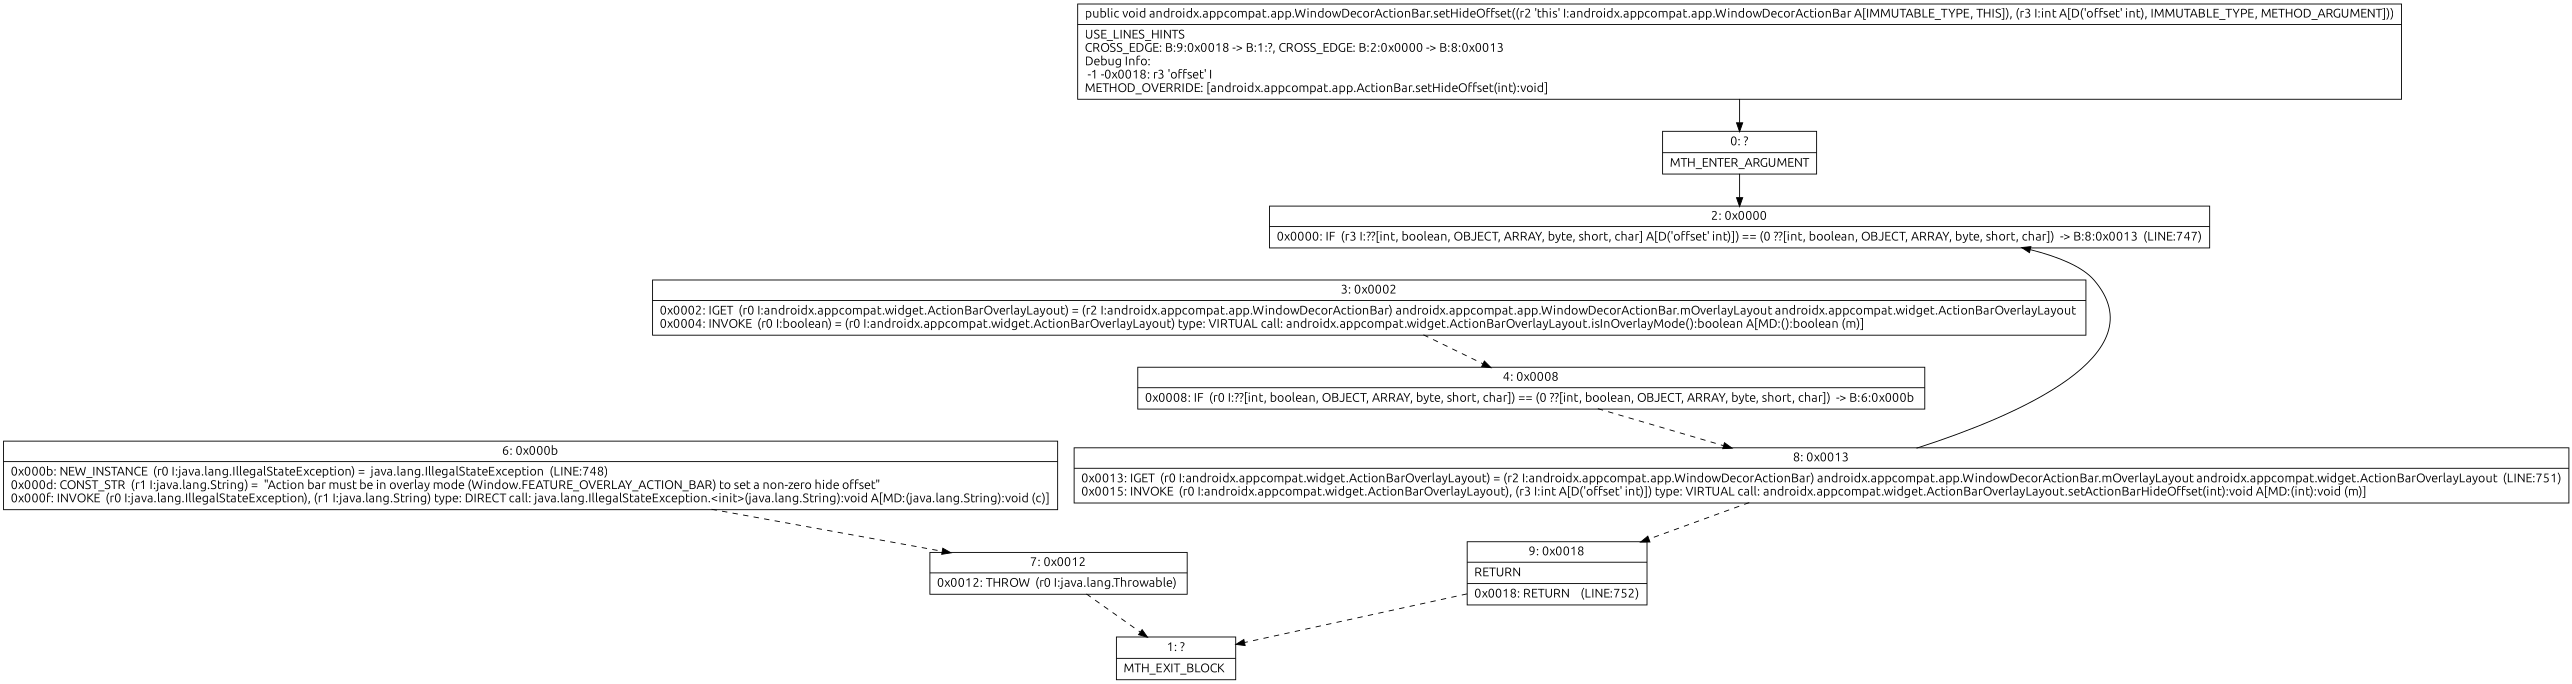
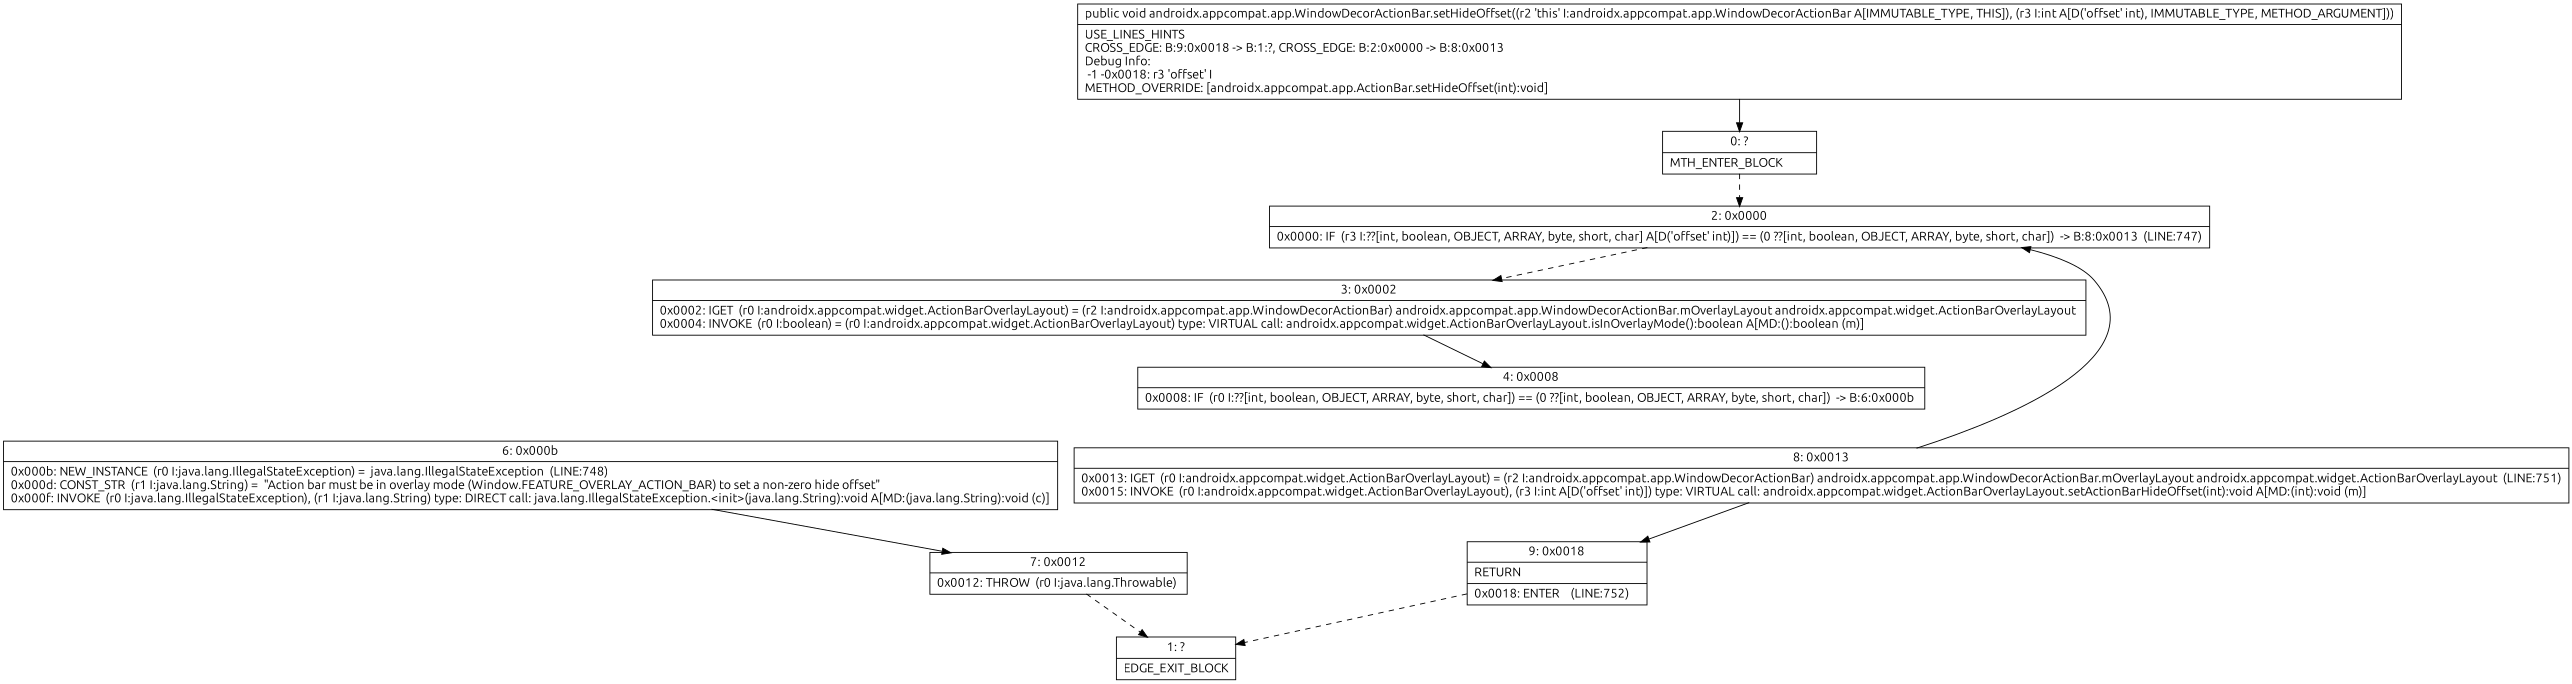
node "0: ?": text "MTH_ENTER_ARGUMENT" -> "MTH_ENTER_BLOCK"
edge "0: ?" -> "2: 0x0000": style solid -> dashed
edge "2: 0x0000" -> "3: 0x0002": added
edge "3: 0x0002" -> "4: 0x0008": style dashed -> solid
edge "4: 0x0008" -> "8: 0x0013": removed
edge "8: 0x0013" -> "9: 0x0018": style dashed -> solid
edge "6: 0x000b" -> "7: 0x0012": style dashed -> solid
node "9: 0x0018": text "0x0018: RETURN    (LINE:752)" -> "0x0018: ENTER    (LINE:752)"
node "1: ?": text "MTH_EXIT_BLOCK" -> "EDGE_EXIT_BLOCK"
